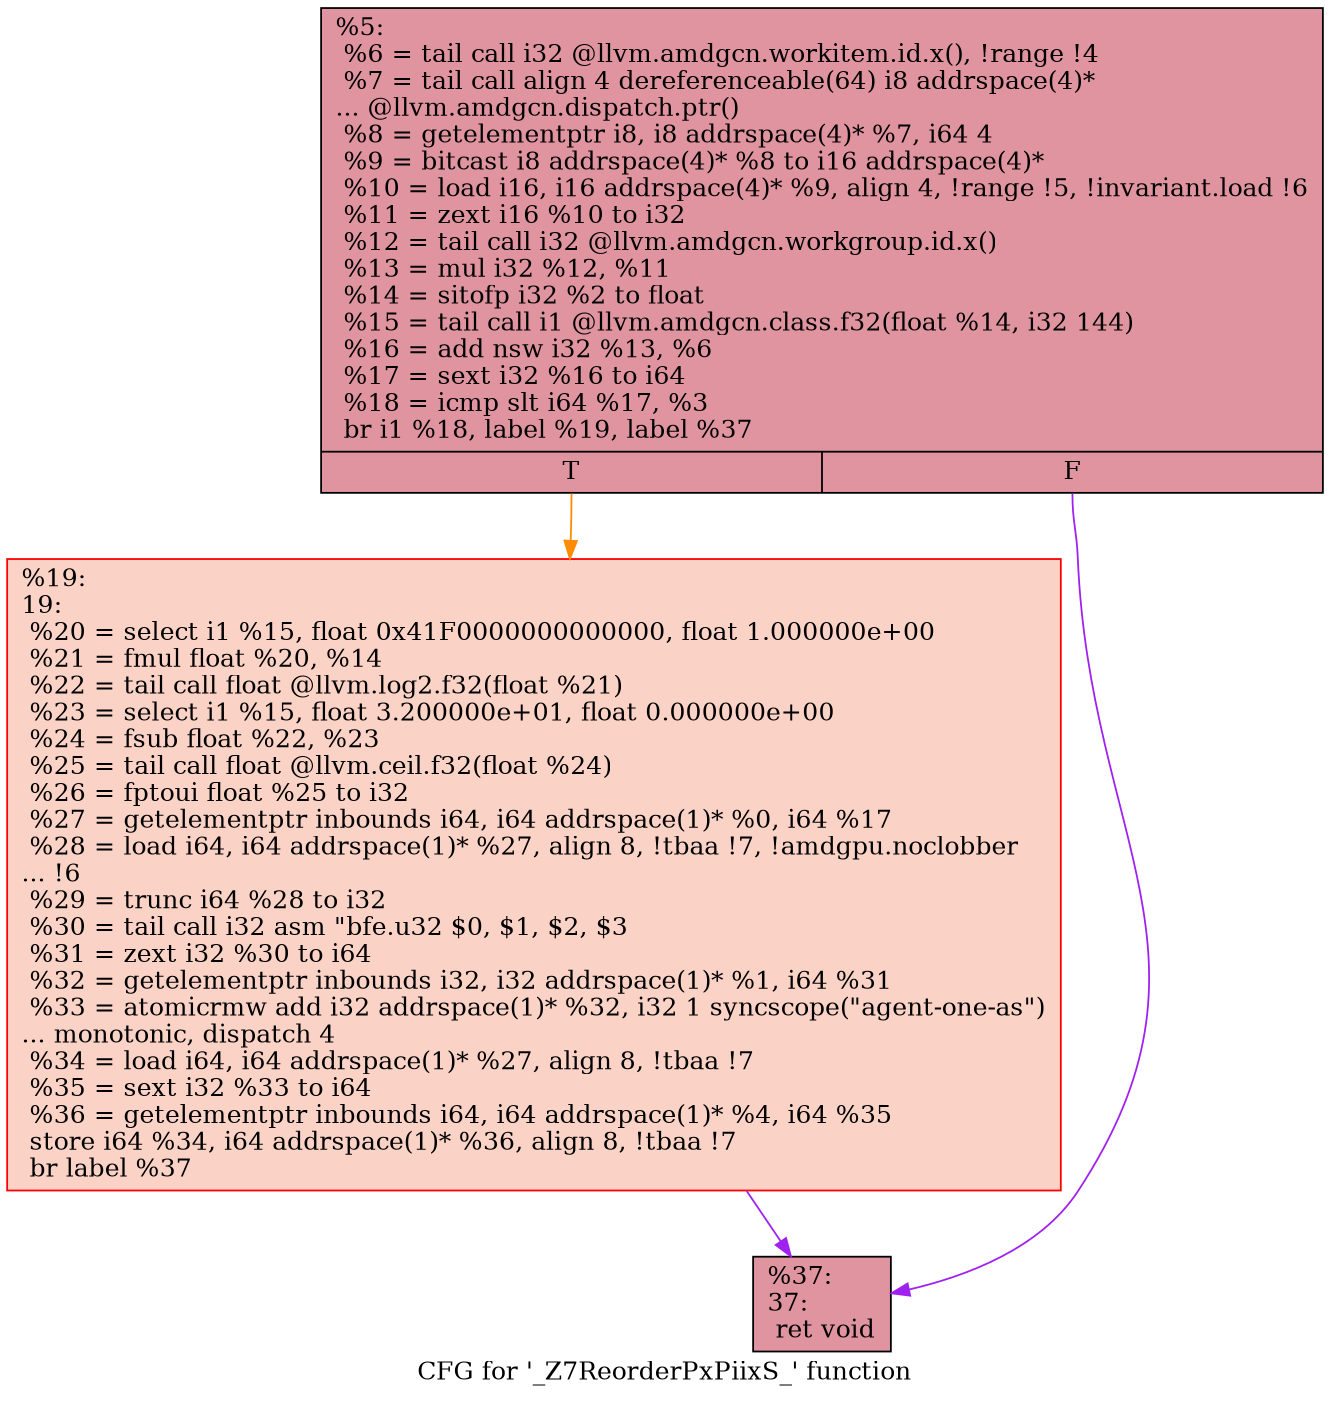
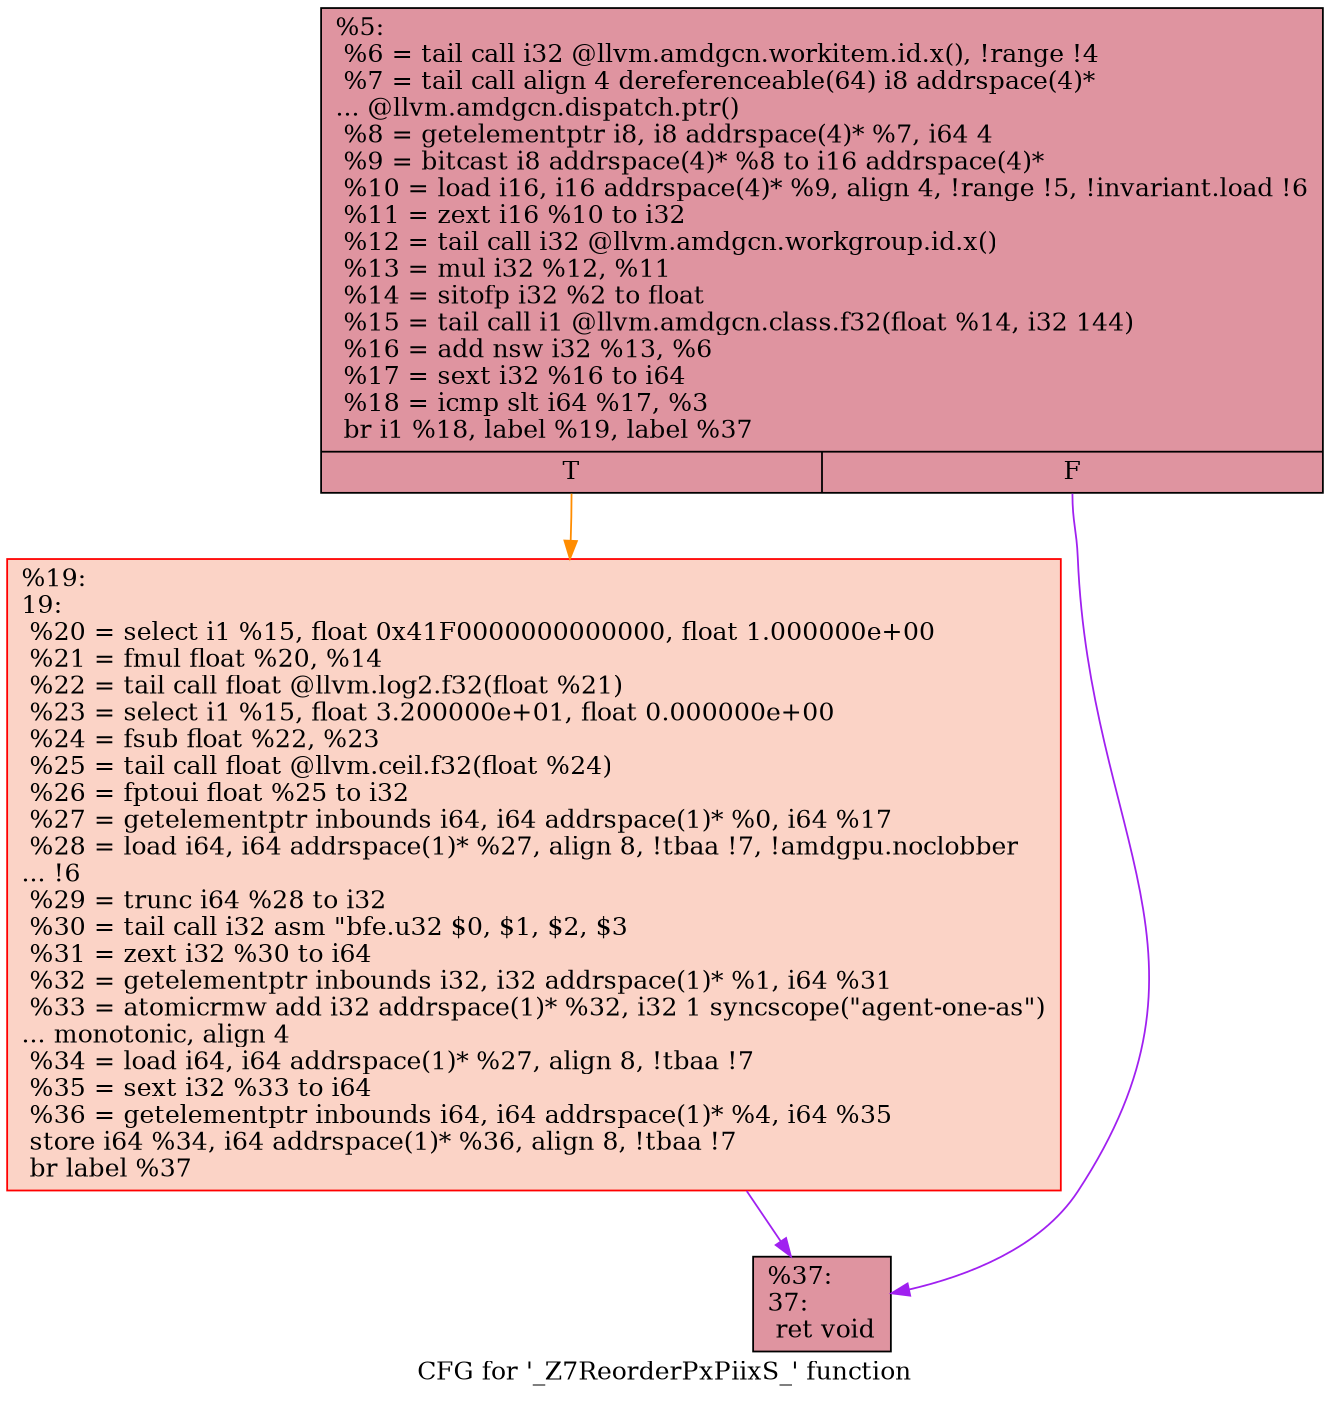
node "%19:": text "... monotonic, dispatch 4" -> "... monotonic, align 4"
